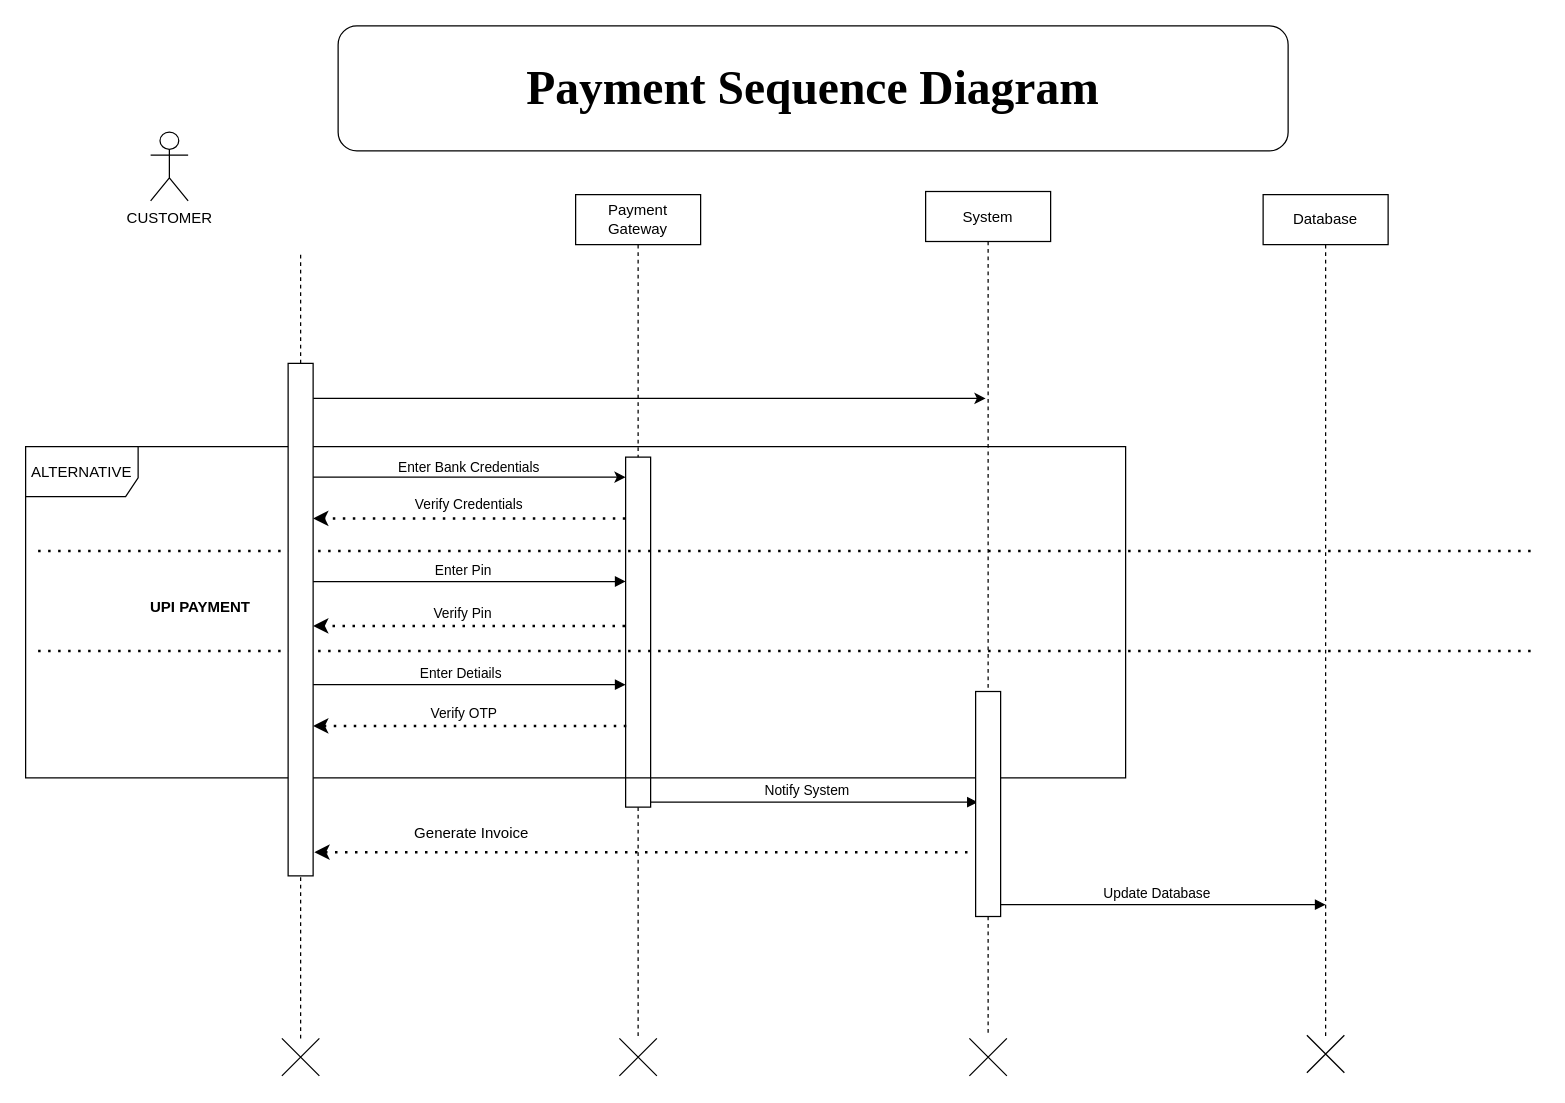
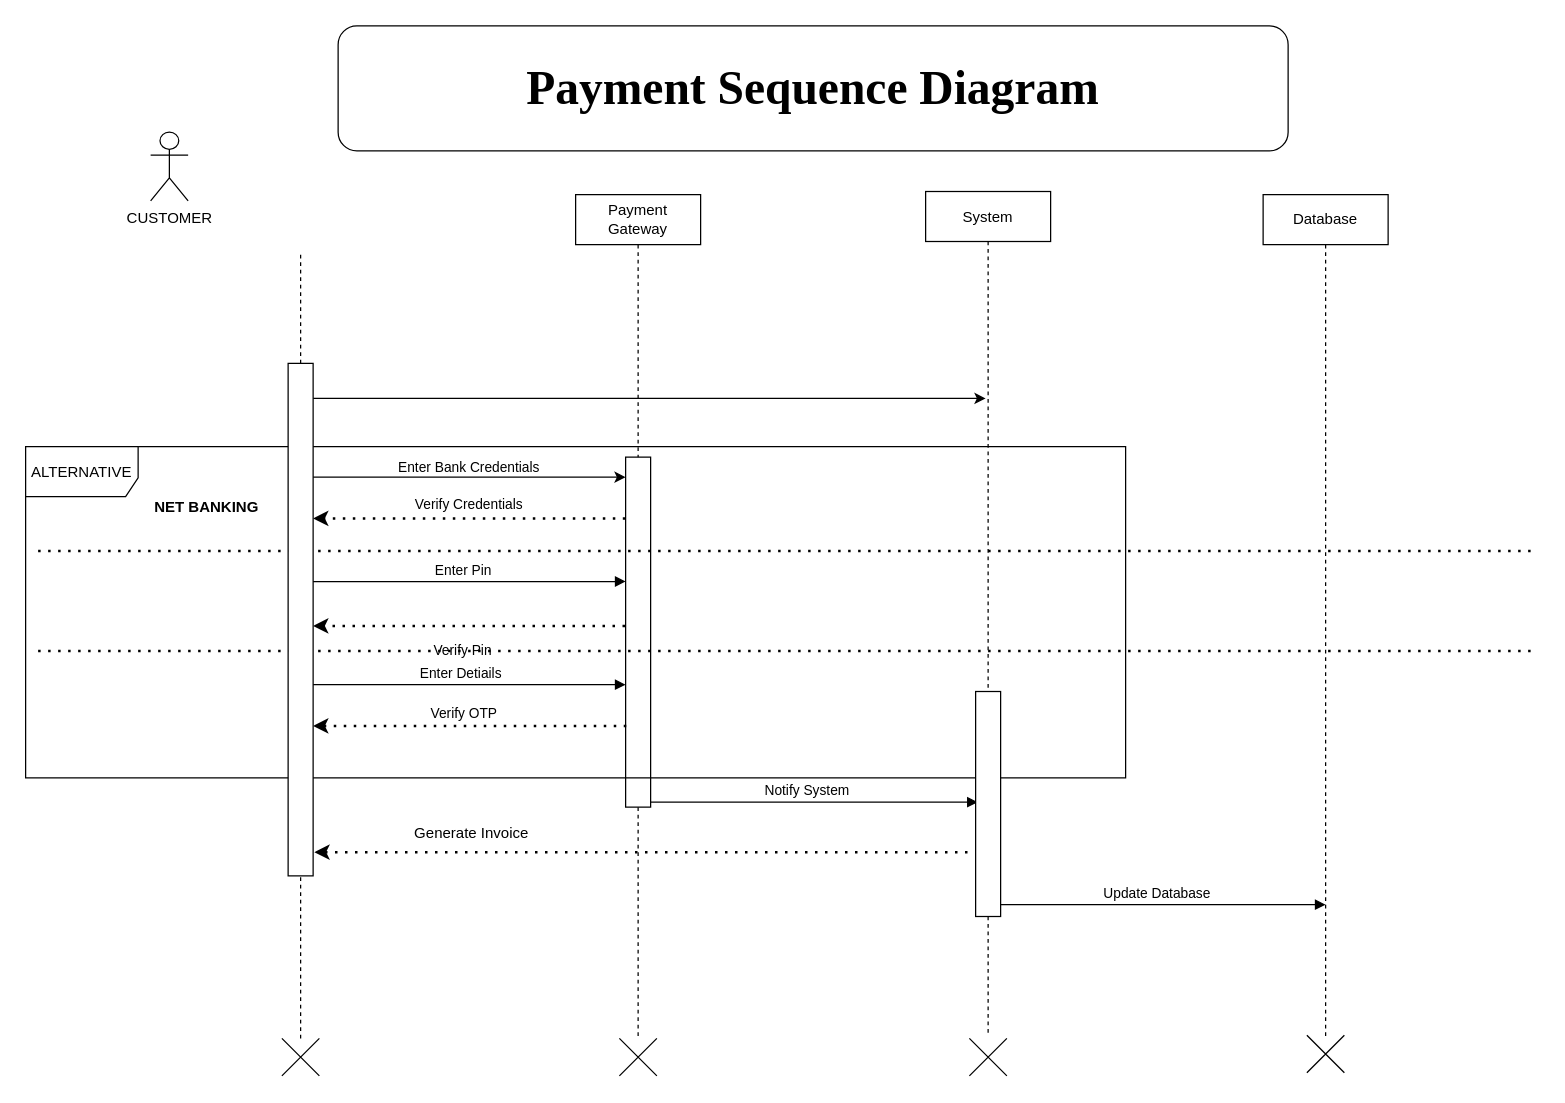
node "NET BANKING": added
node "UPI PAYMENT": removed
node "Verify Pin": moved (463, 613) -> (463, 651)
